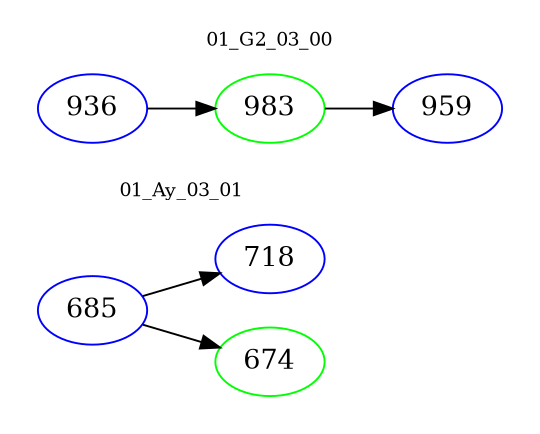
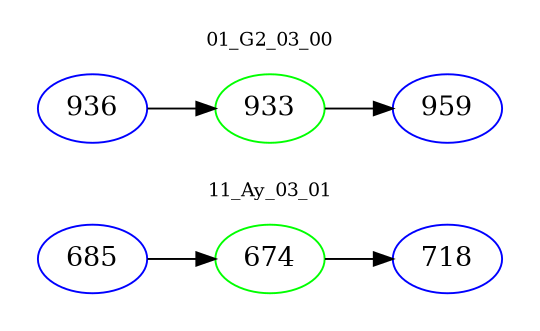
node "983": label "983" -> "933"
cluster "01_Ay_03_01": label "01_Ay_03_01" -> "11_Ay_03_01"
edge "685" -> "718": now "674" -> "718"
